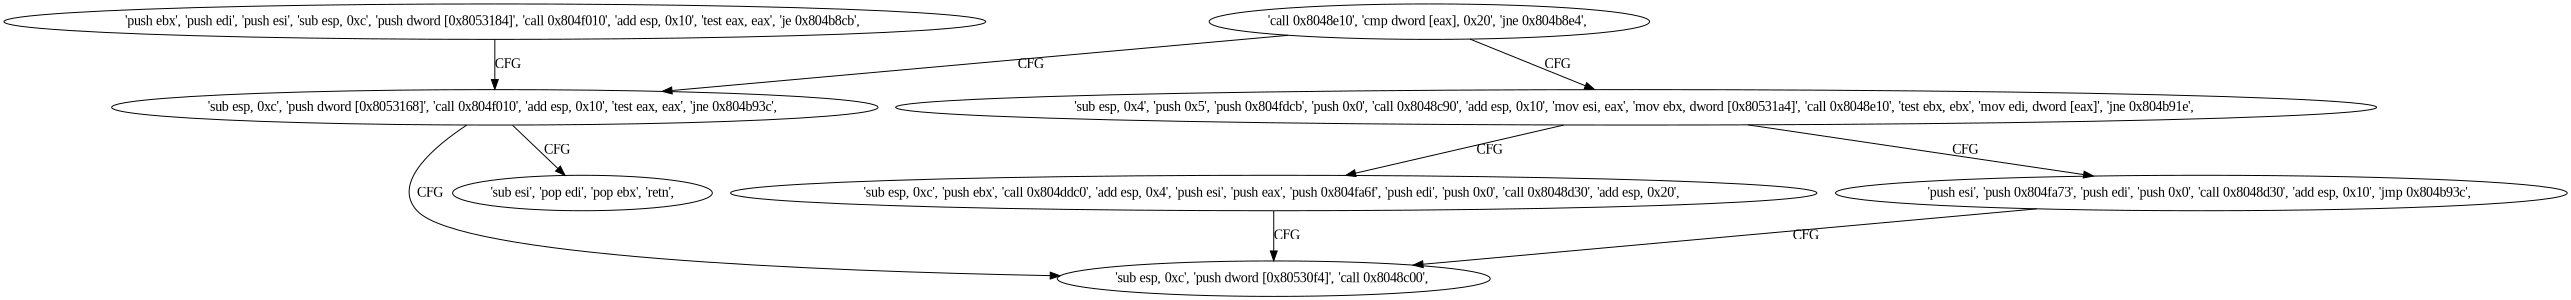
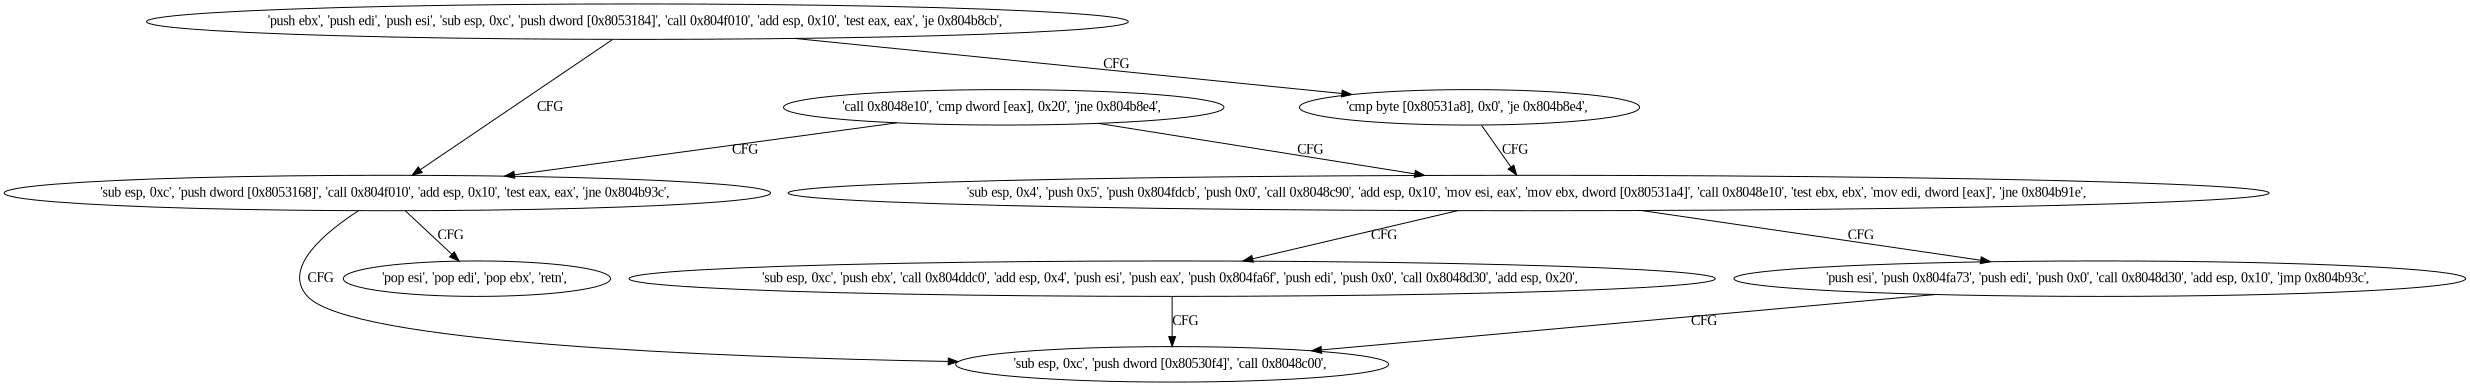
node "'cmp byte [0x80531a8], 0x0', 'je 0x804b8e4',": added
node "'sub esi', 'pop edi', 'pop ebx', 'retn',": label "'sub esi', 'pop edi', 'pop ebx', 'retn'," -> "'pop esi', 'pop edi', 'pop ebx', 'retn',"
